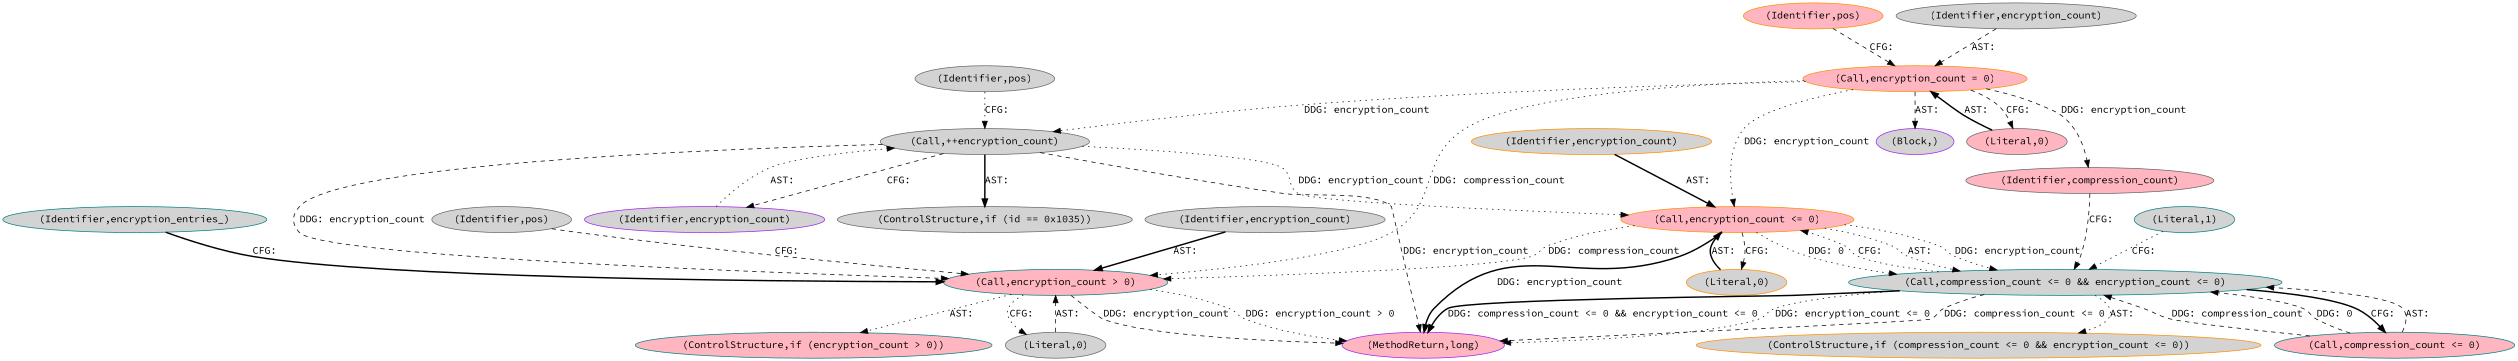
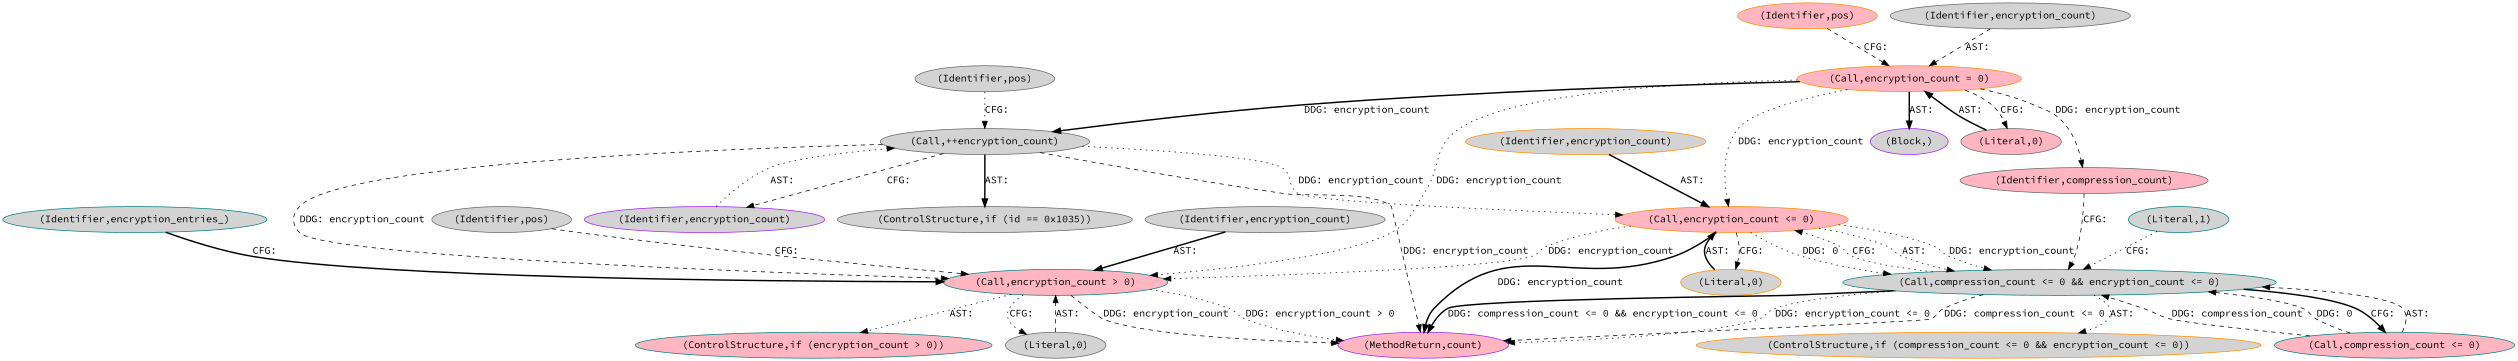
edge "(Call,encryption_count = 0)" -> "(Call,++encryption_count)": style dotted -> bold
edge "(Call,encryption_count = 0)" -> "(Block,)": style dashed -> bold
edge "(Call,encryption_count = 0)" -> "(Call,encryption_count > 0)": label "DDG: compression_count" -> "DDG: encryption_count"
edge "(Call,encryption_count <= 0)" -> "(Call,encryption_count > 0)": label "DDG: compression_count" -> "DDG: encryption_count"
node "(MethodReturn,long)": label "(MethodReturn,long)" -> "(MethodReturn,count)"
